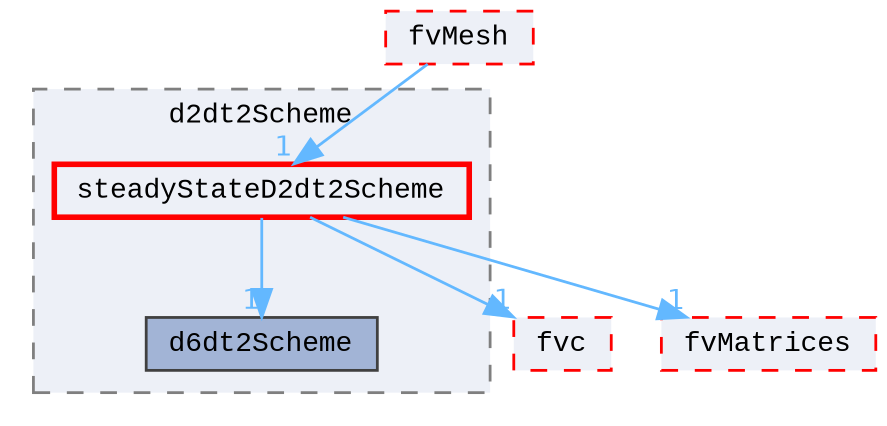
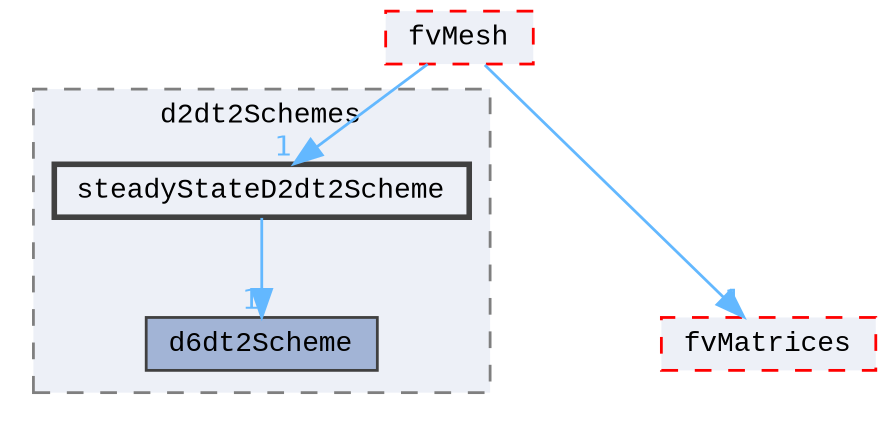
cluster "d2dt2Scheme": label "d2dt2Scheme" -> "d2dt2Schemes"
node "steadyStateD2dt2Scheme": color red -> grey25
edge "steadyStateD2dt2Scheme" -> "fvMatrices": now "fvMesh" -> "fvMatrices"
node "fvc": removed
